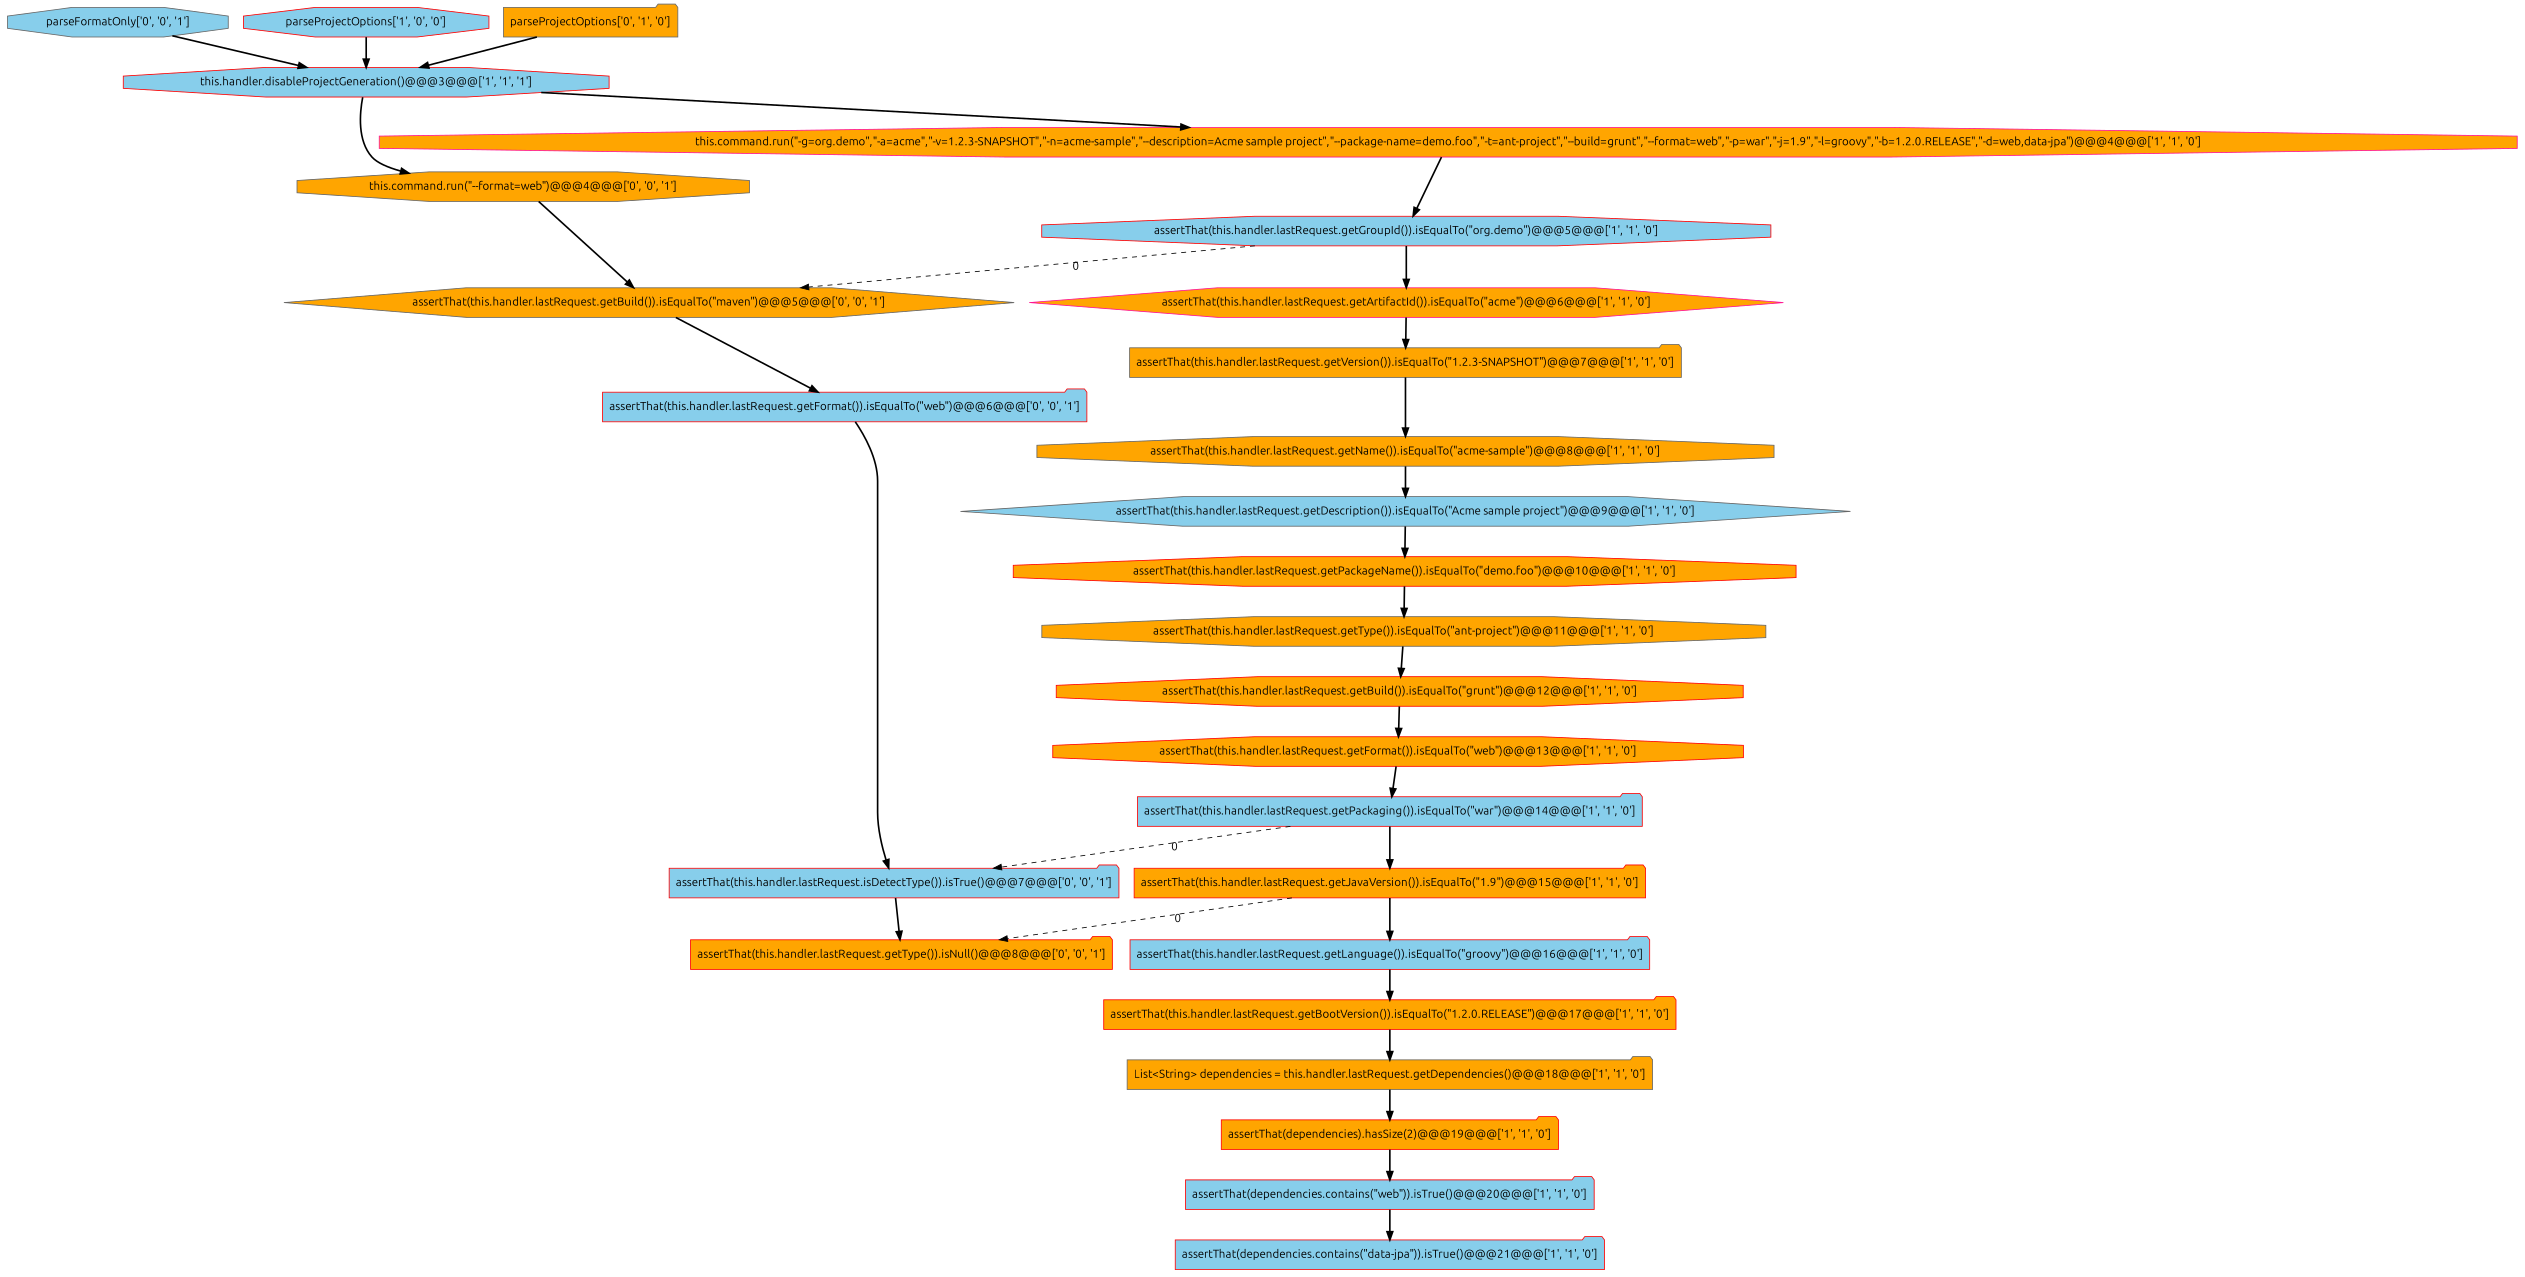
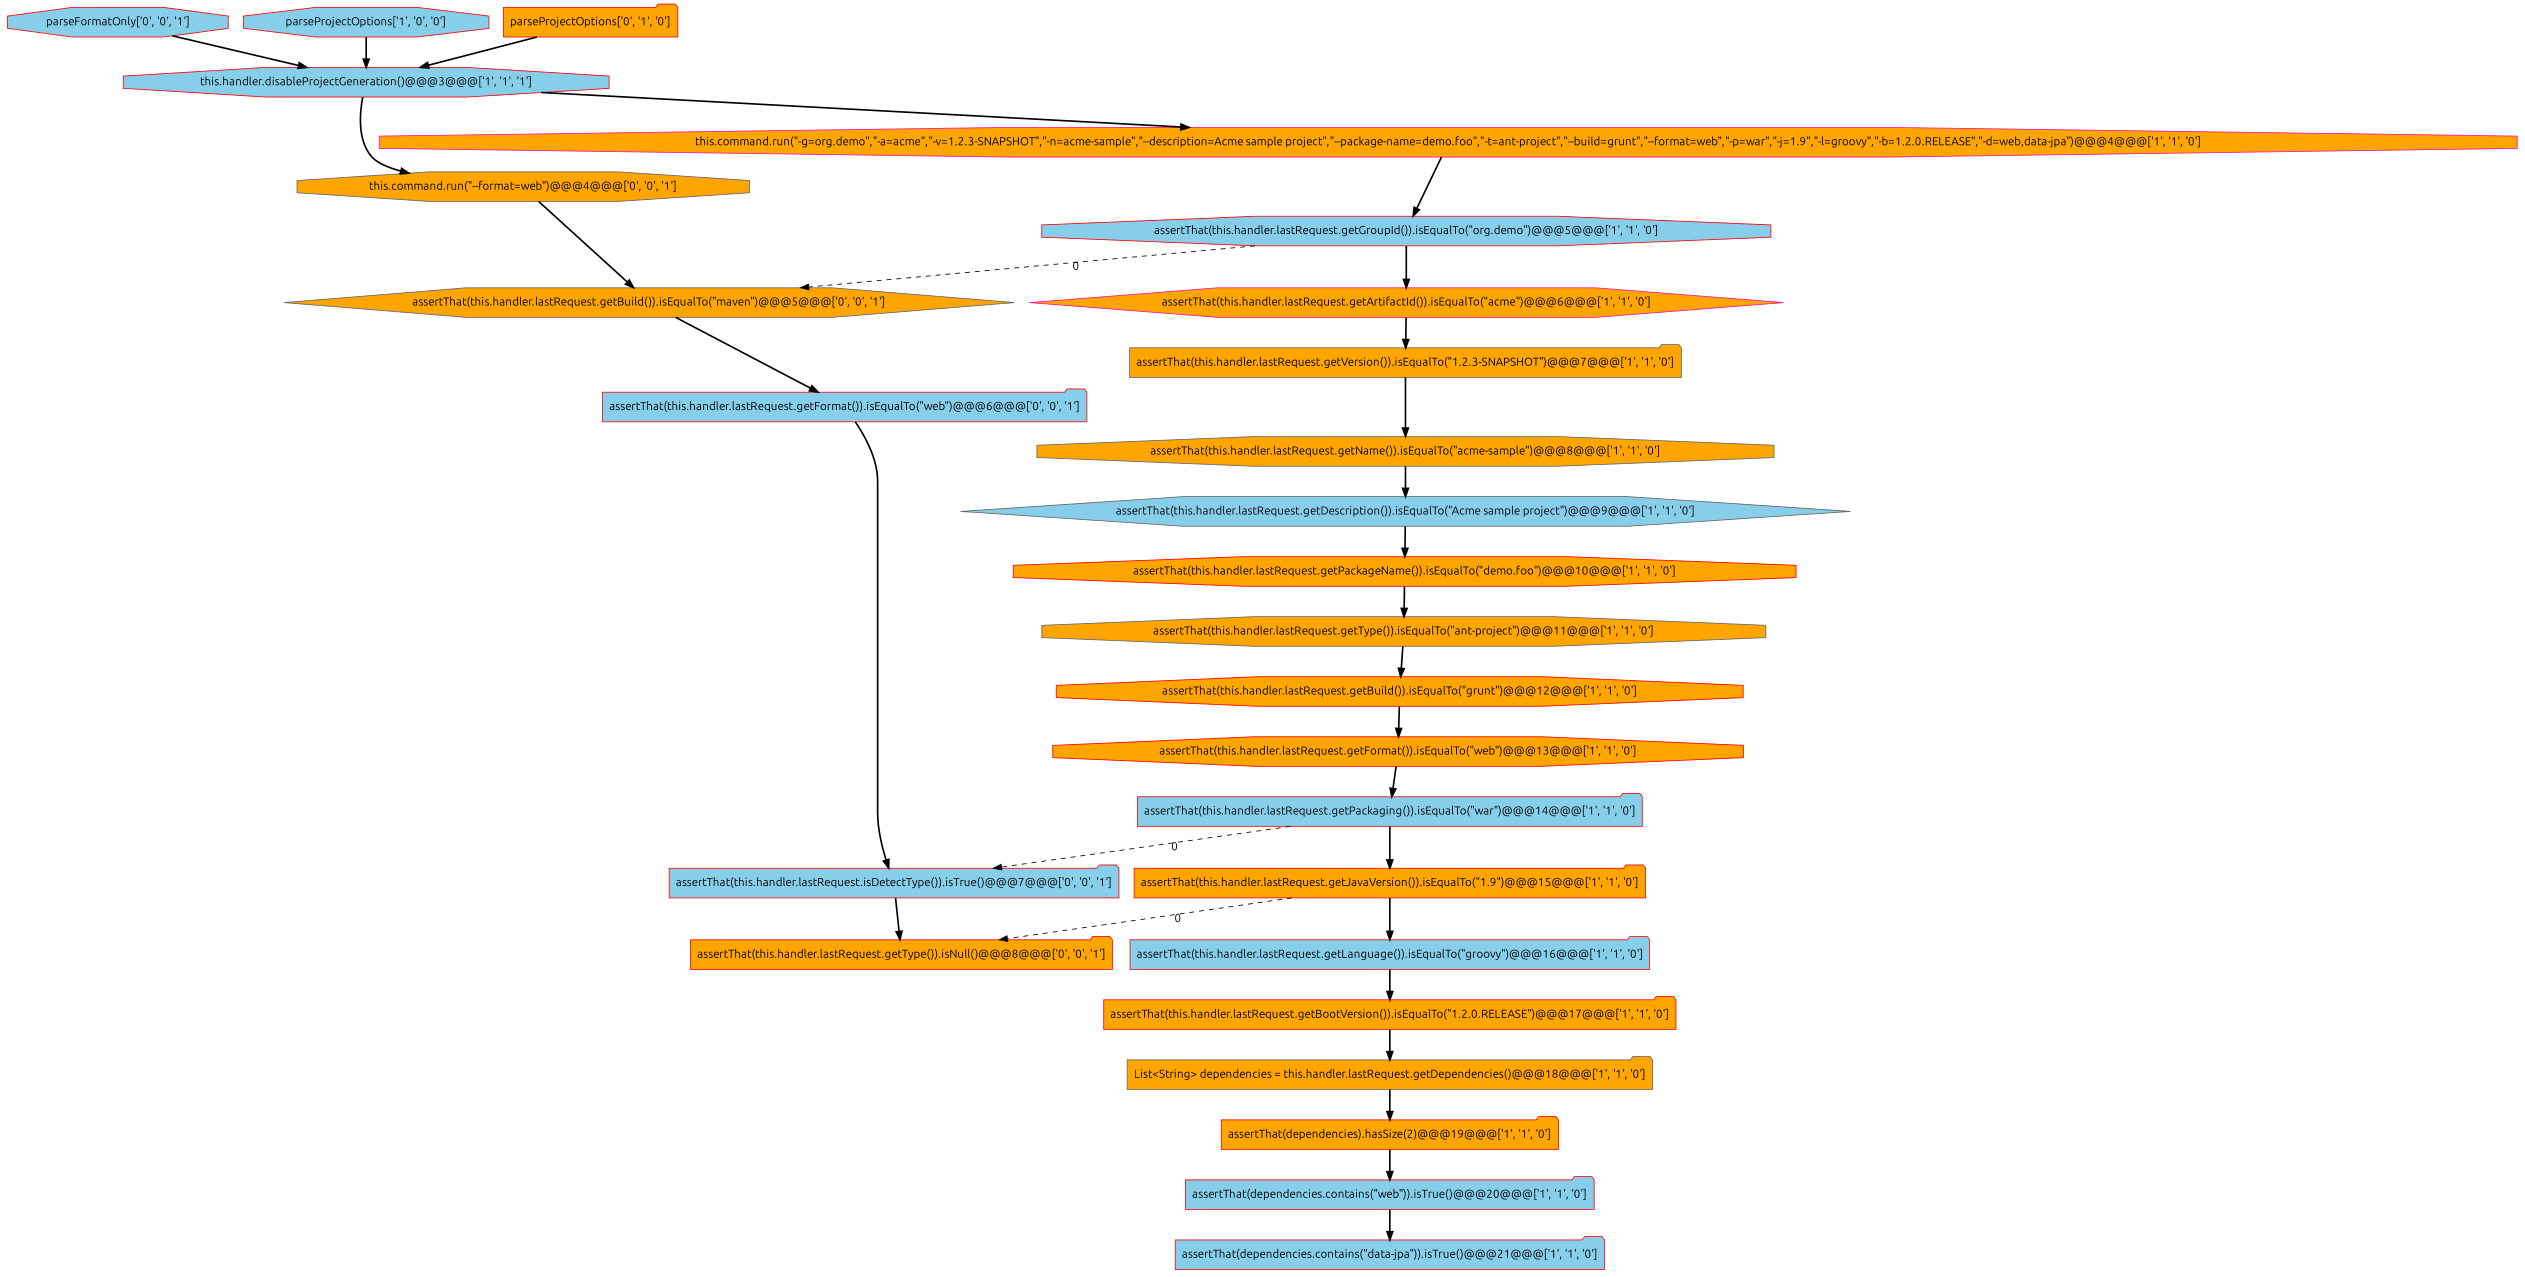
node "parseFormatOnly['0', '0', '1']": color gray40 -> red
node "parseProjectOptions['0', '1', '0']": color gray40 -> red
